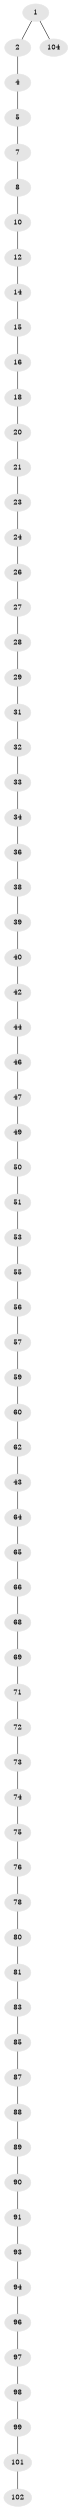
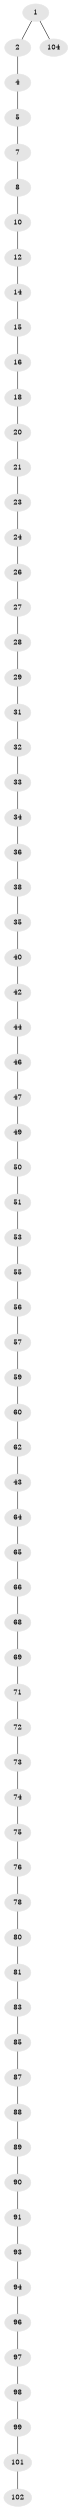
node "39": label "39" -> "35"
